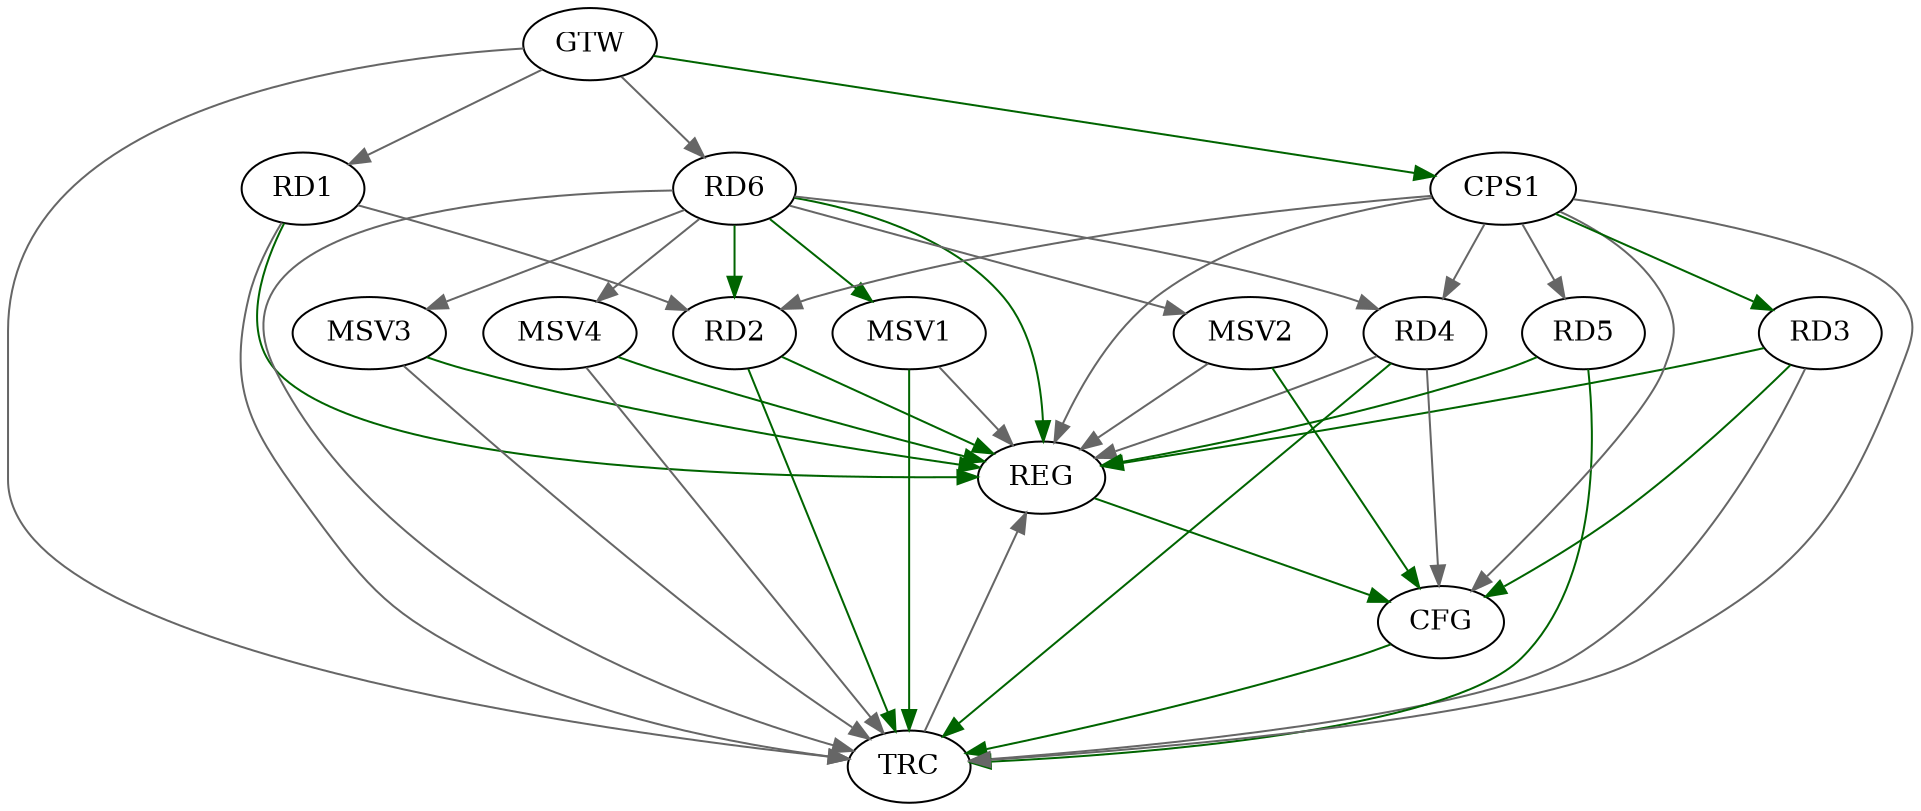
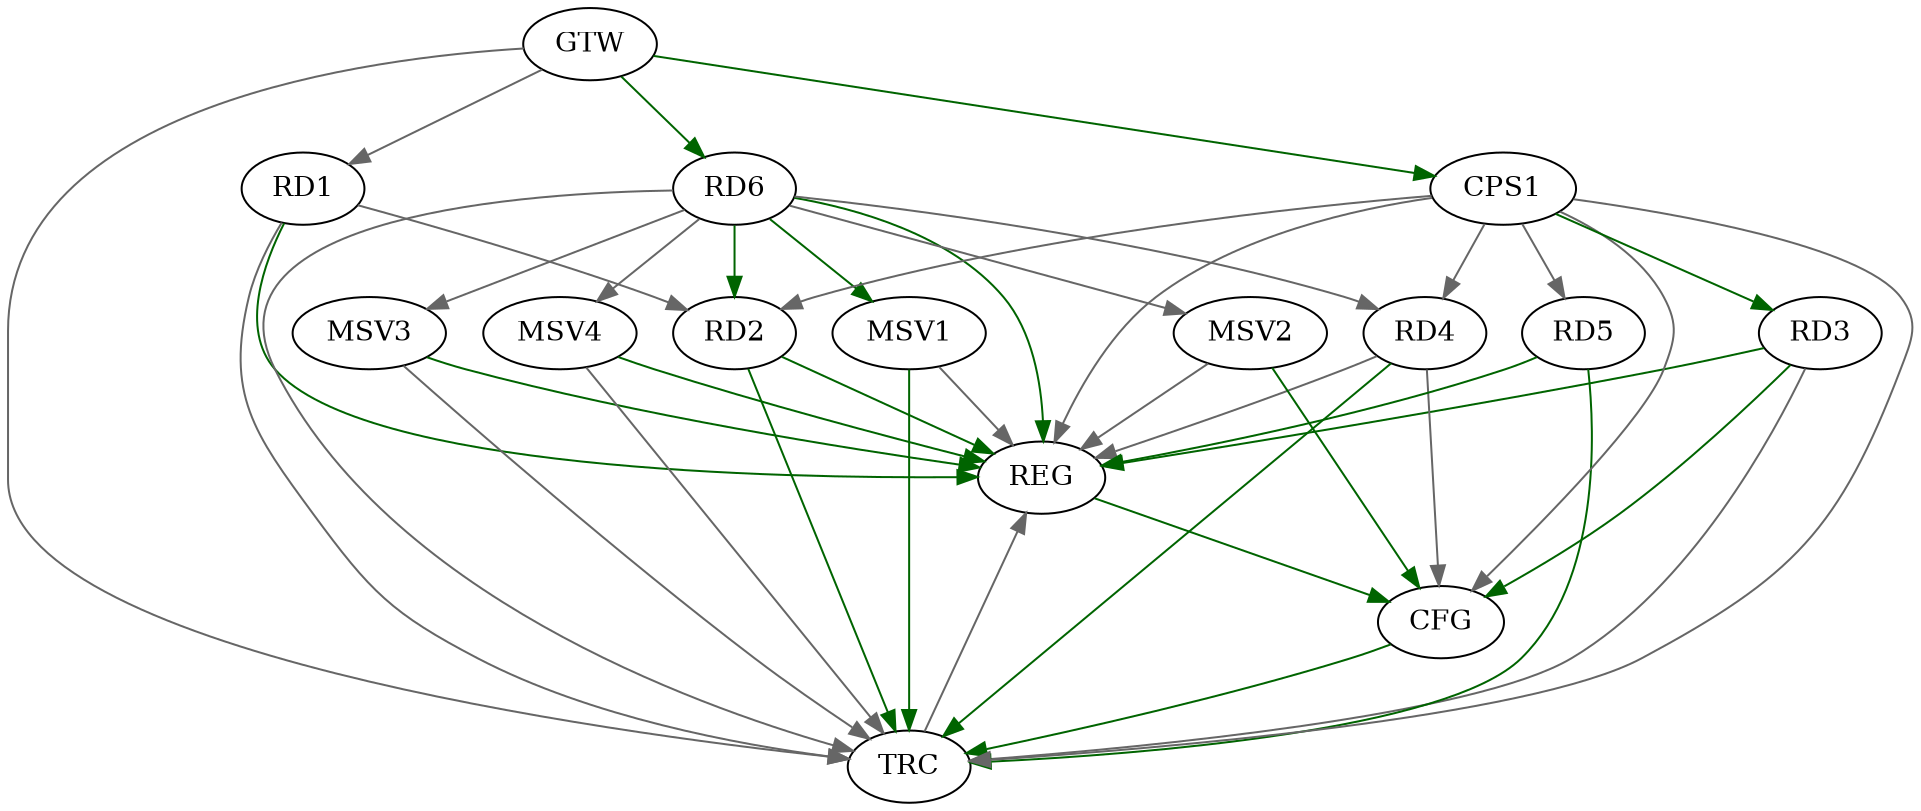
edge "GTW" -> "RD6": color gray40 -> darkgreen
